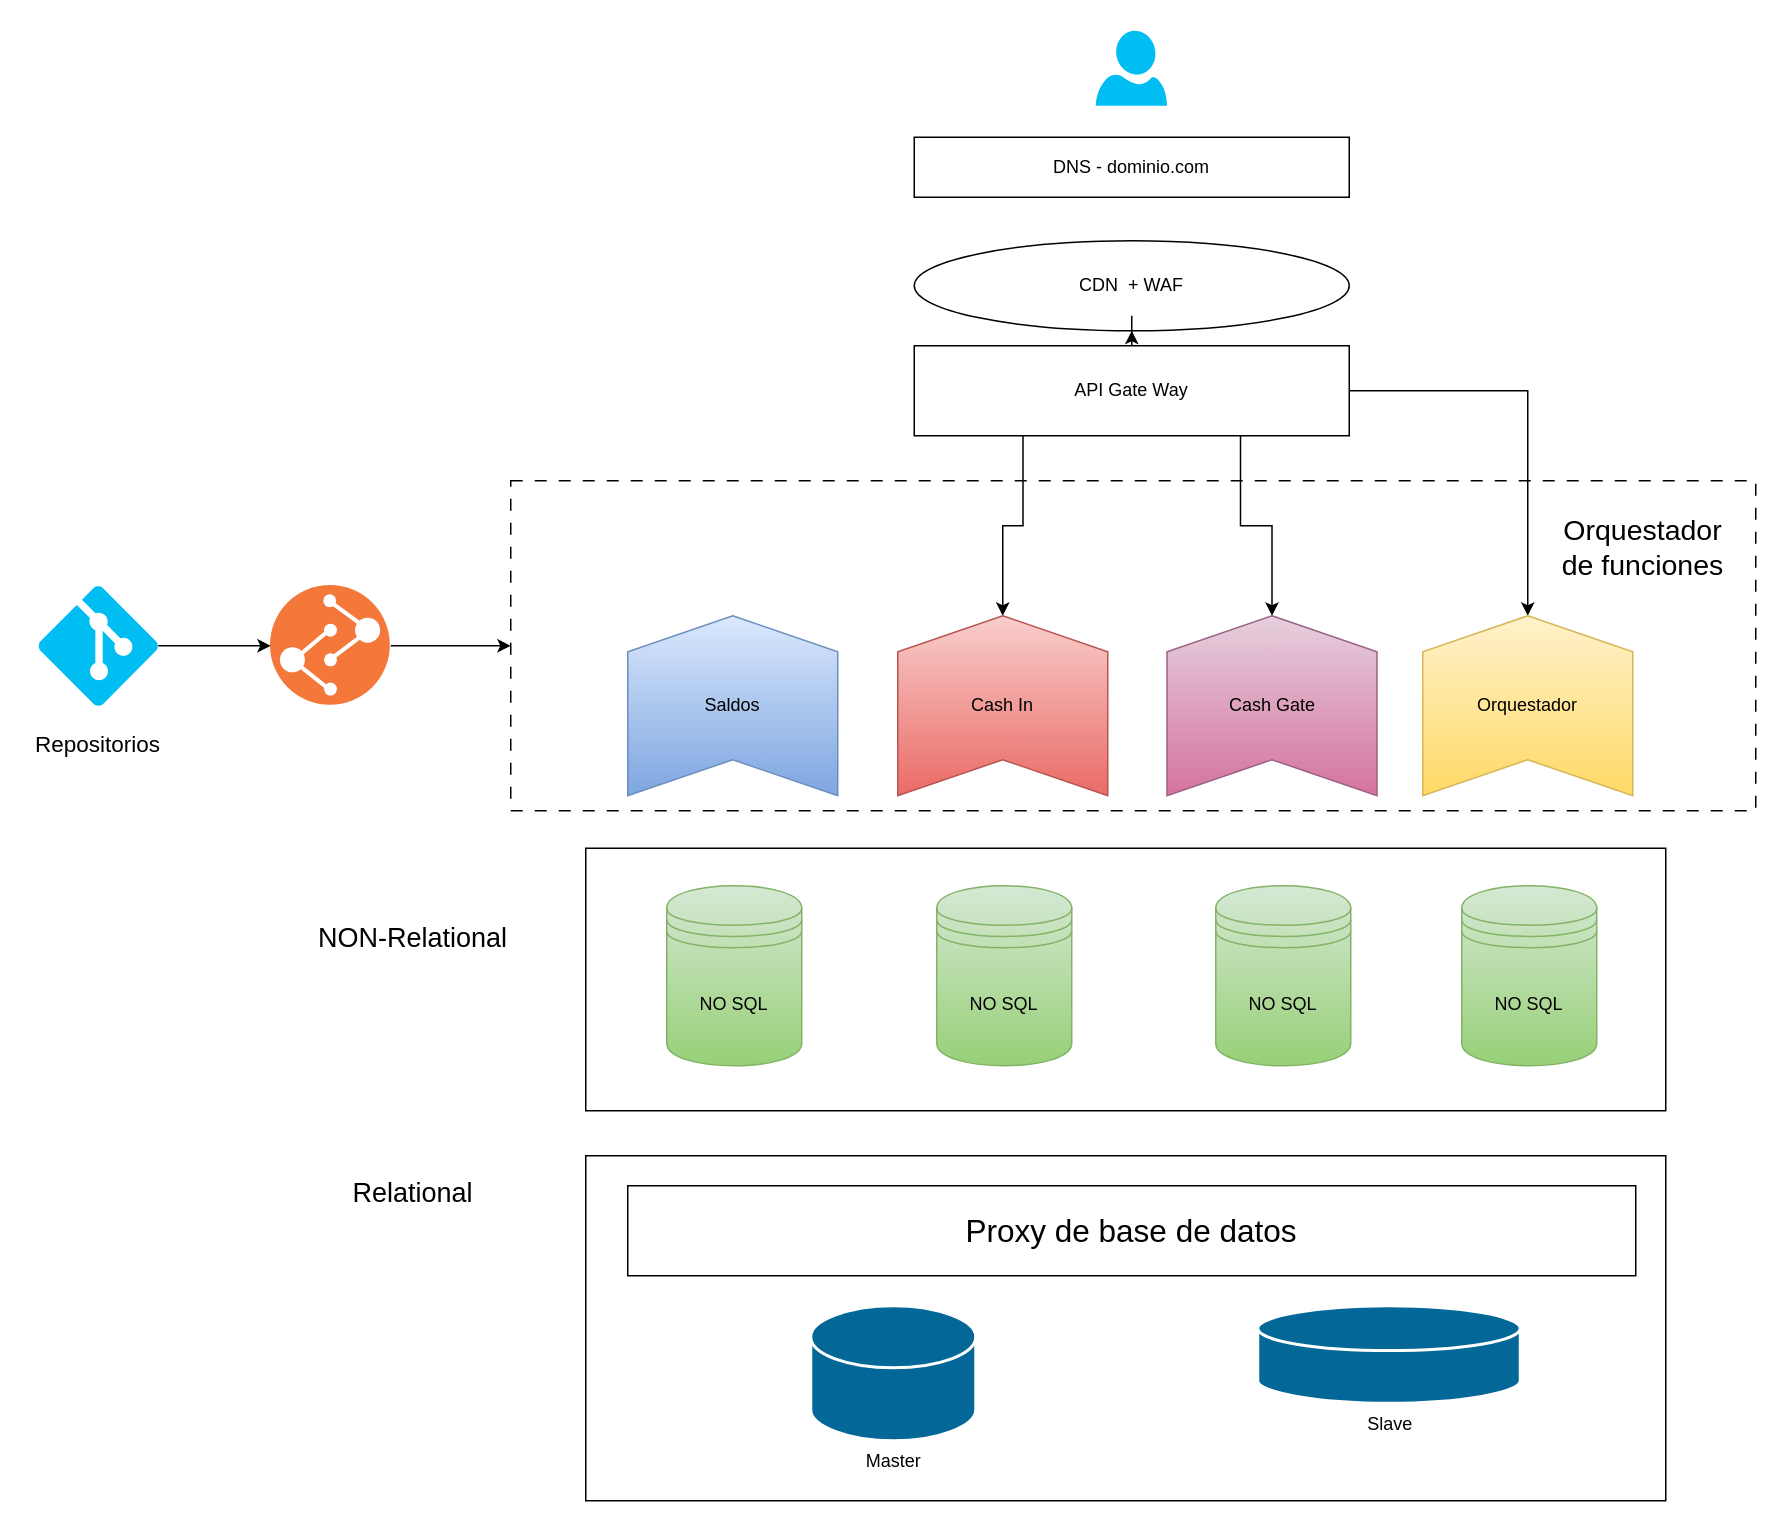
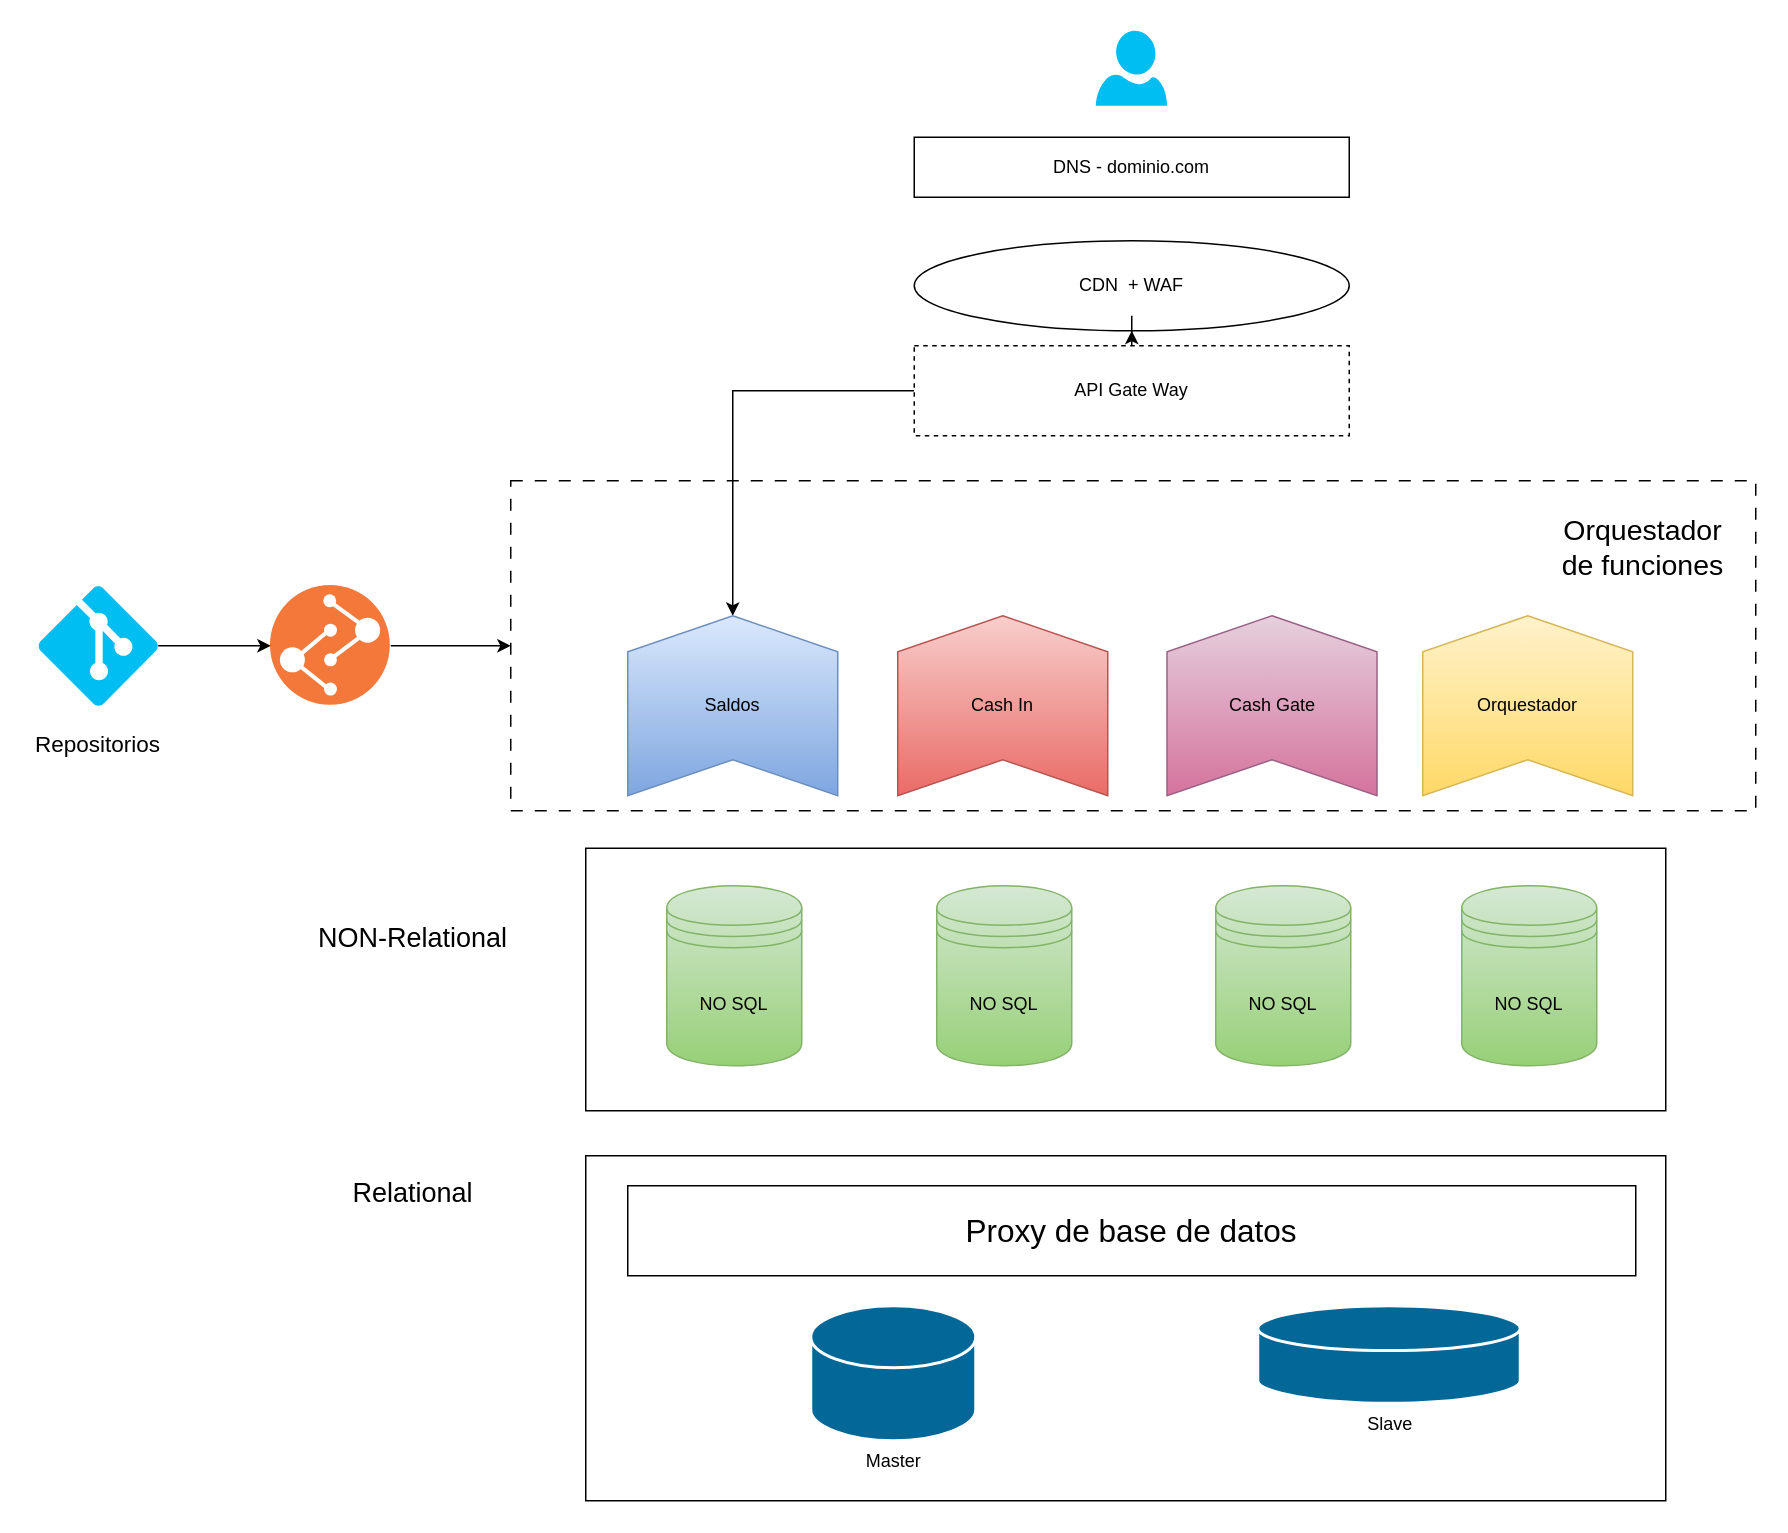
node "API Gate Way": style solid -> dashed
edge "API Gate Way" -> "Orquestador": now "API Gate Way" -> "Saldos"
edge "API Gate Way" -> "Cash In": removed
edge "API Gate Way" -> "Cash Gate": removed
